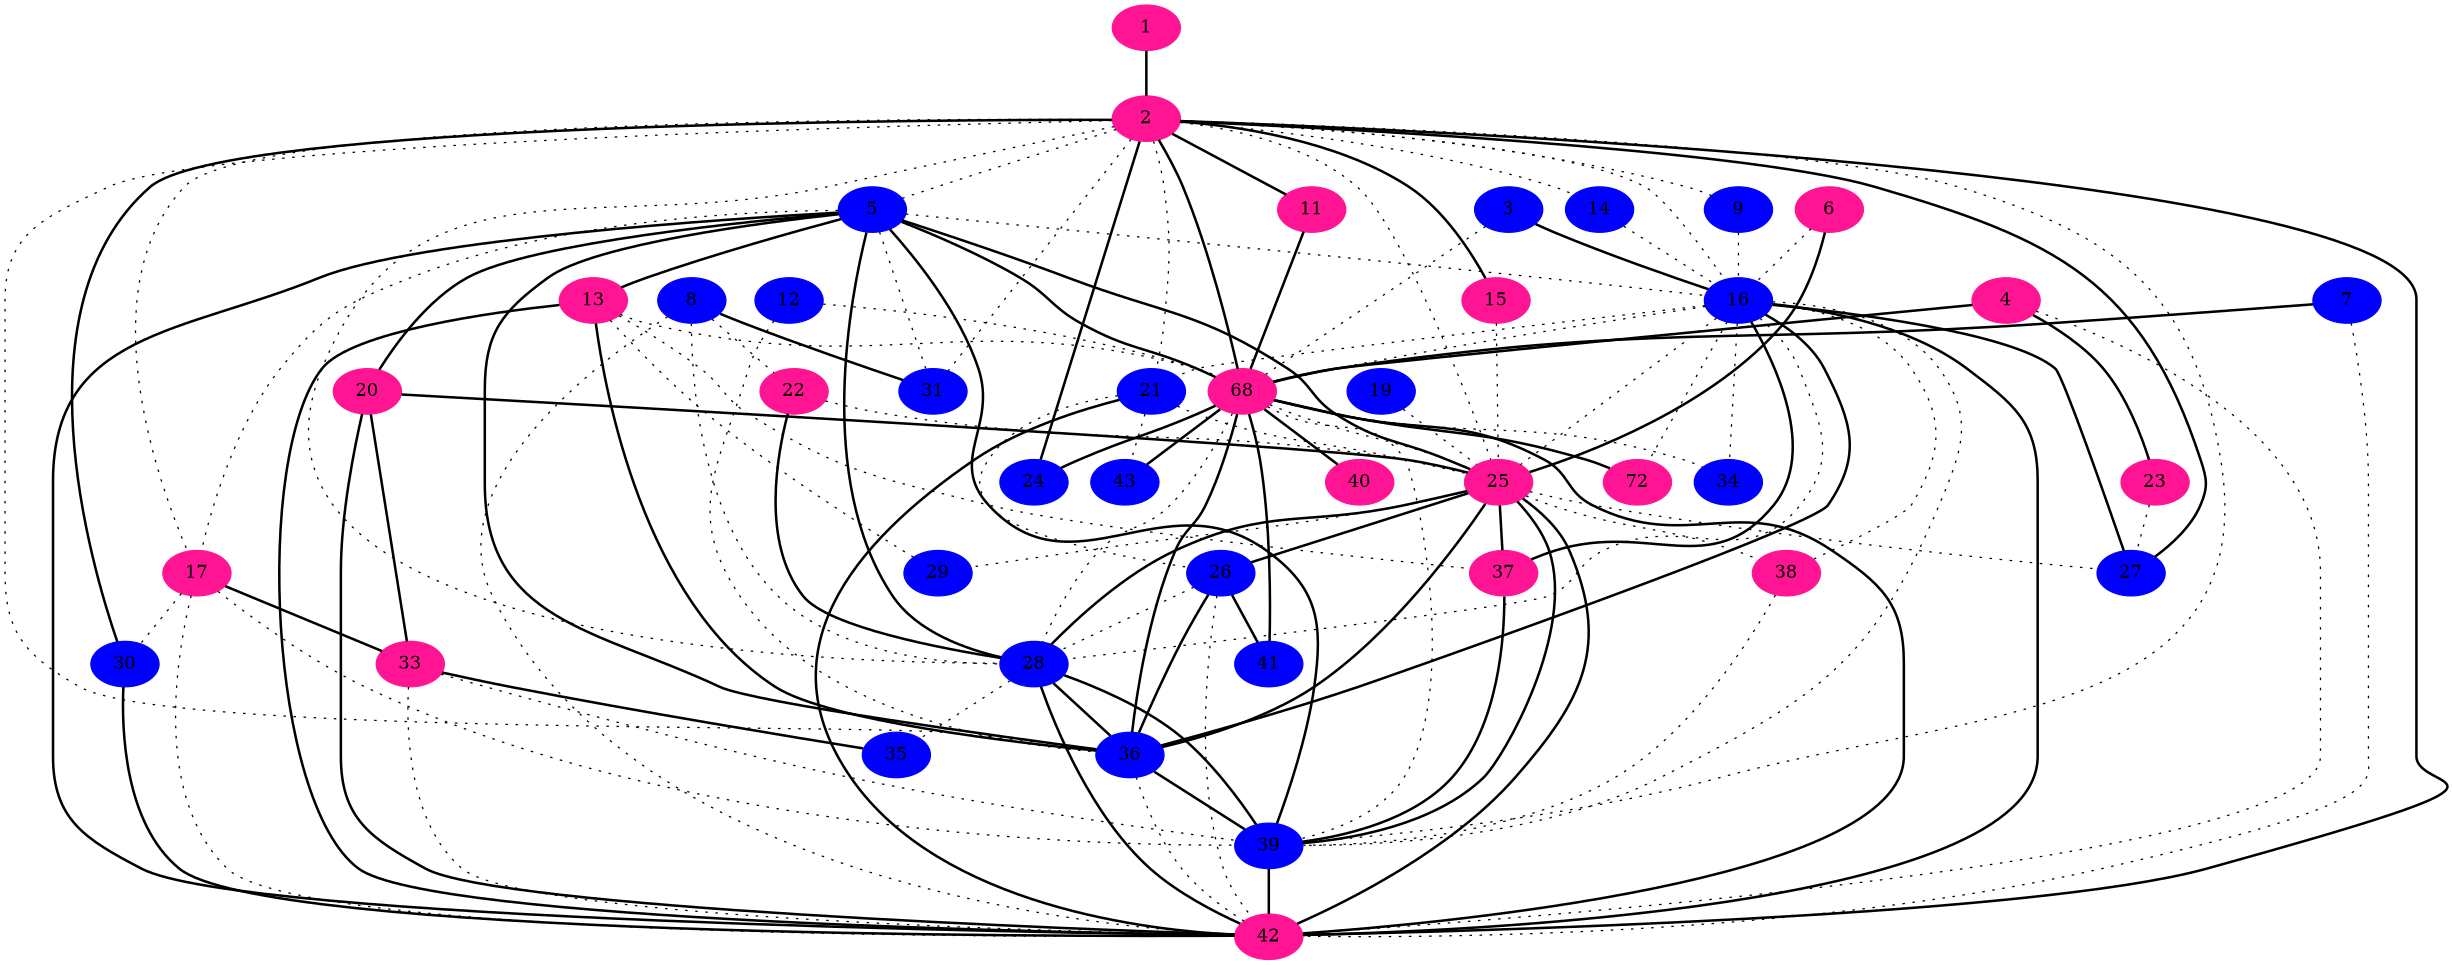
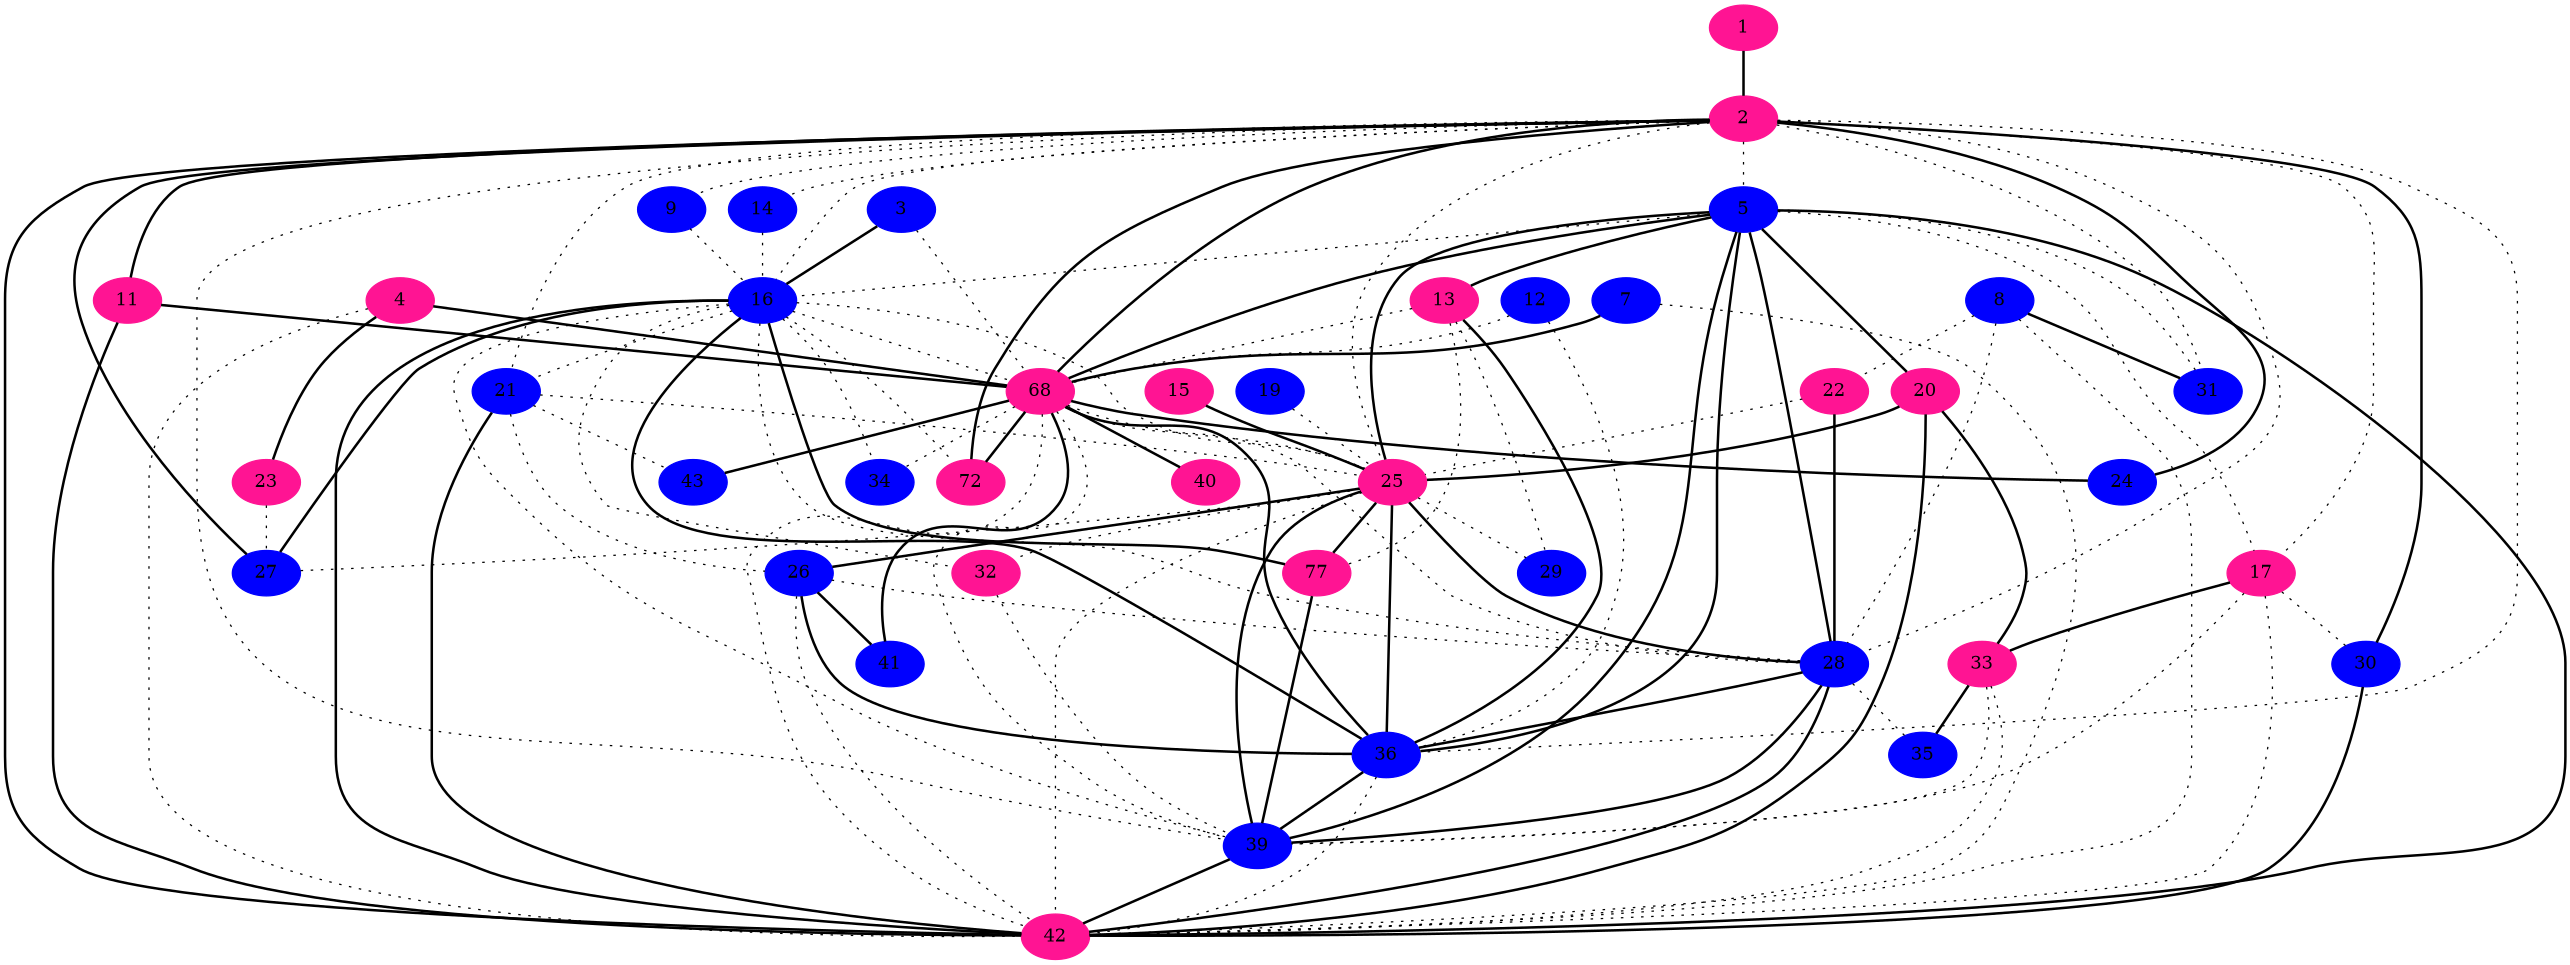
edge "2" -- "15": now "2" -- "72"
node "6": removed
edge "15" -- "25": style dotted -> bold
node "37": label "37" -> "77"
node "38": label "38" -> "32"
edge "68" -- "42": style bold -> dotted
edge "25" -- "42": style bold -> dotted
edge "13" -- "42": now "11" -- "42"
